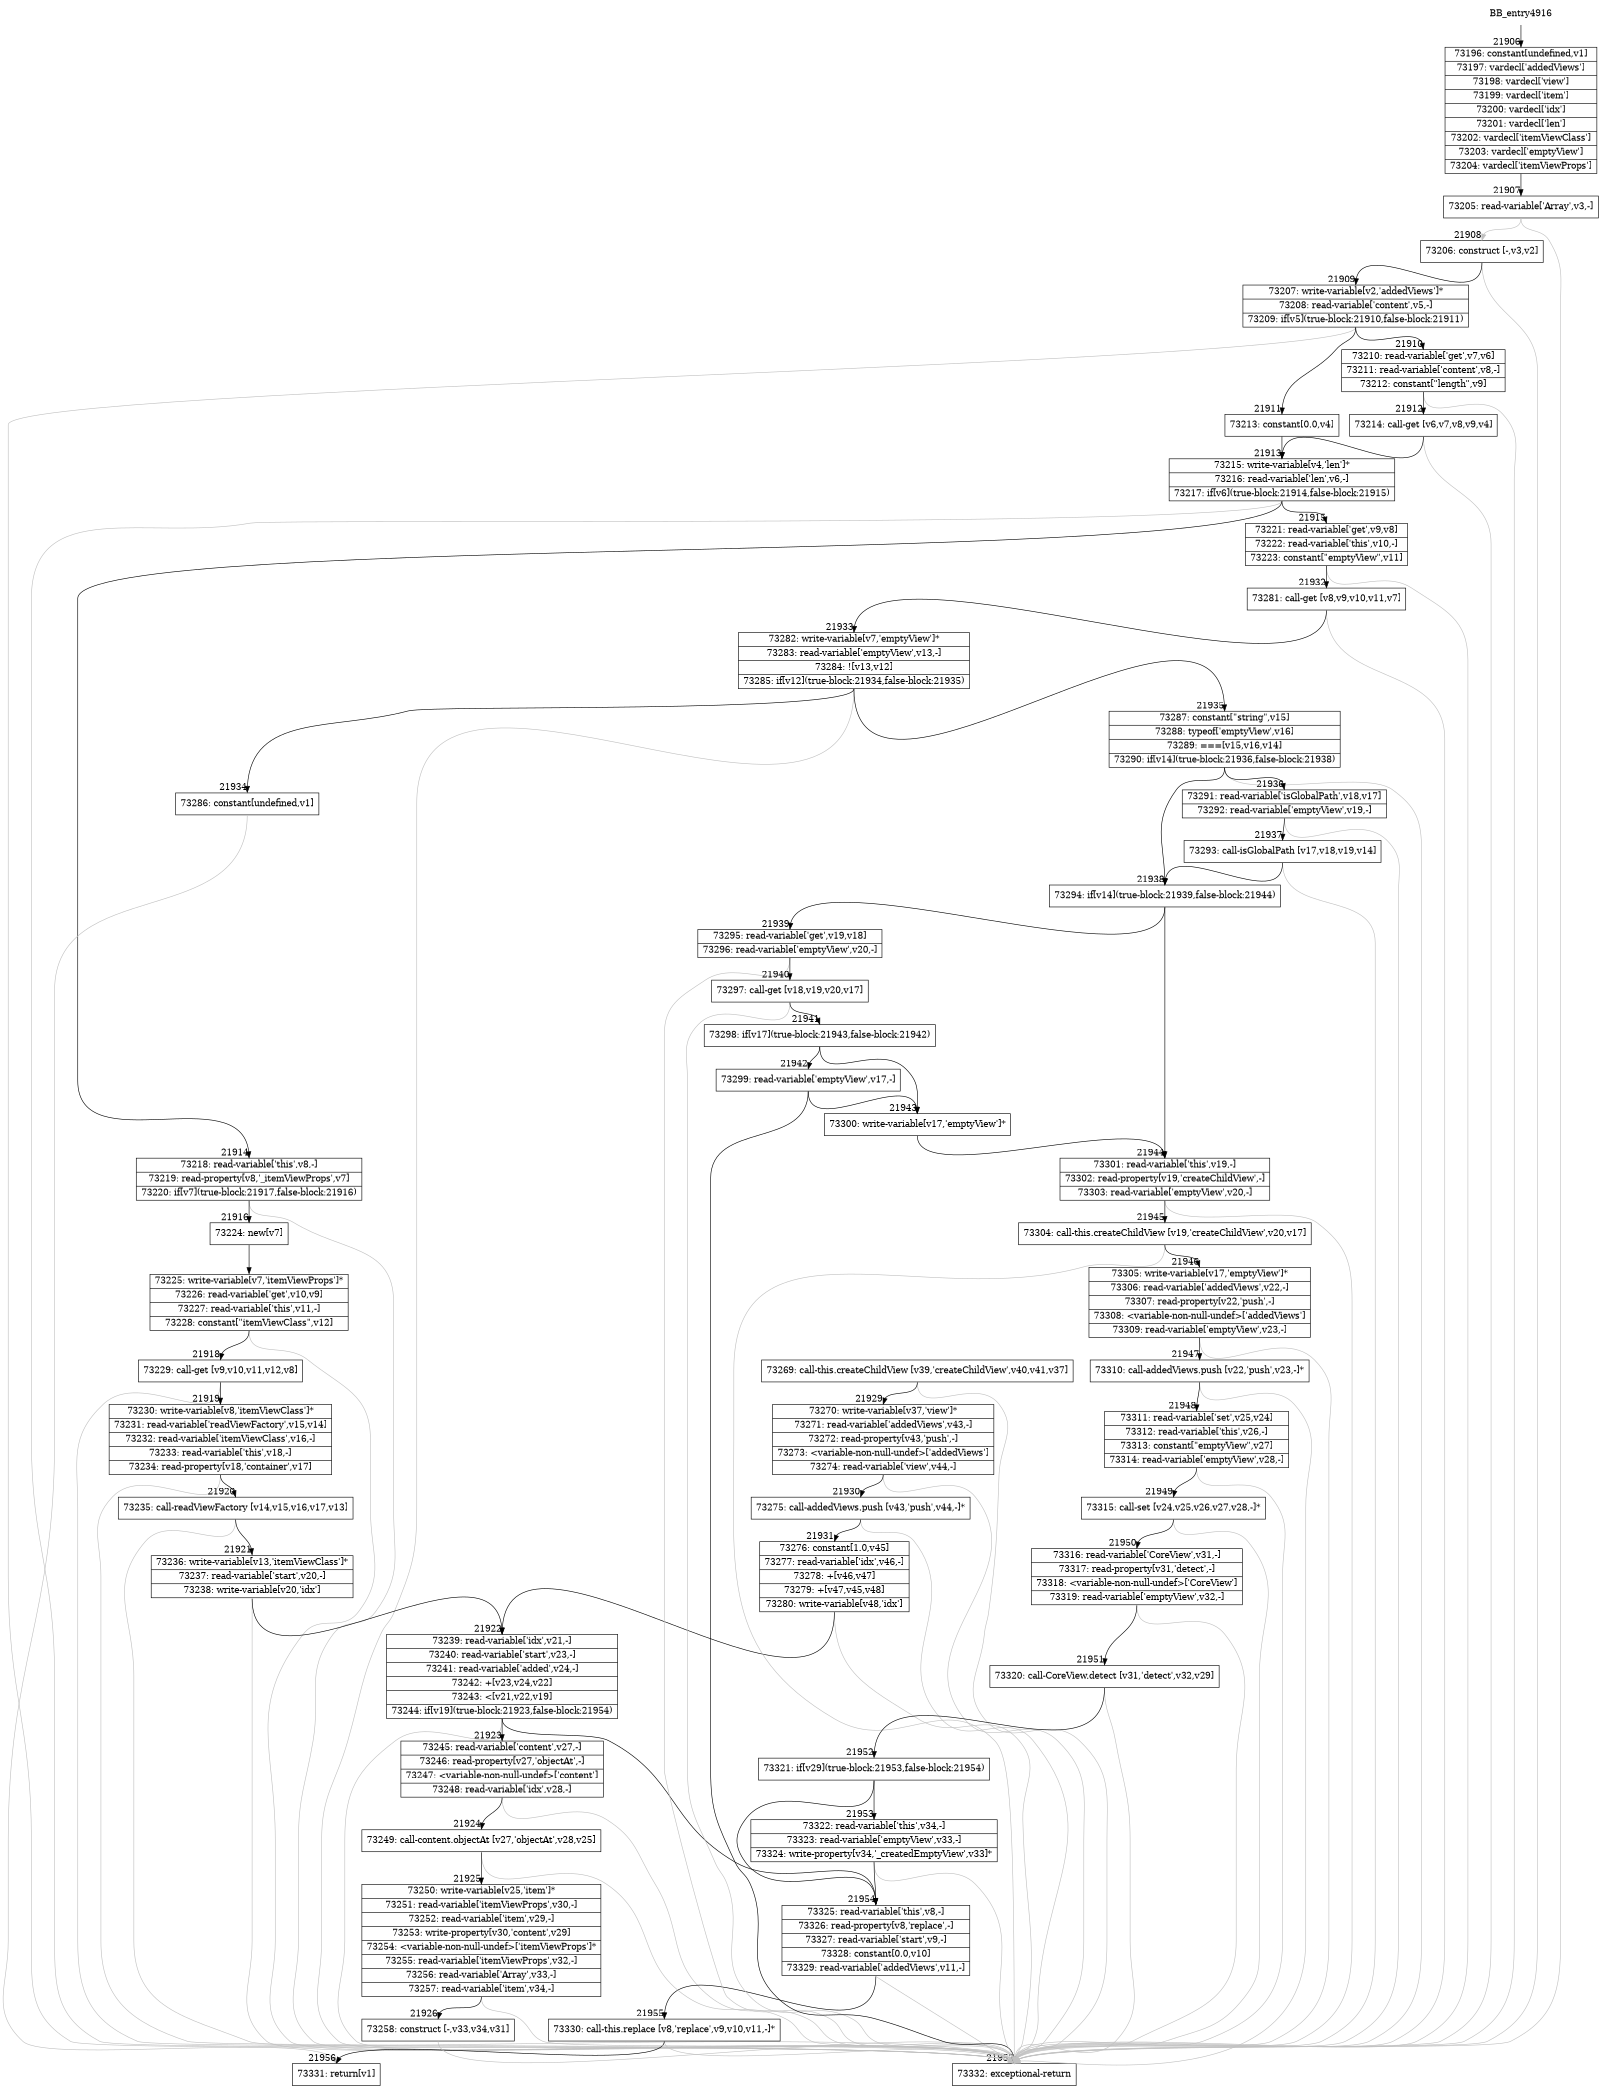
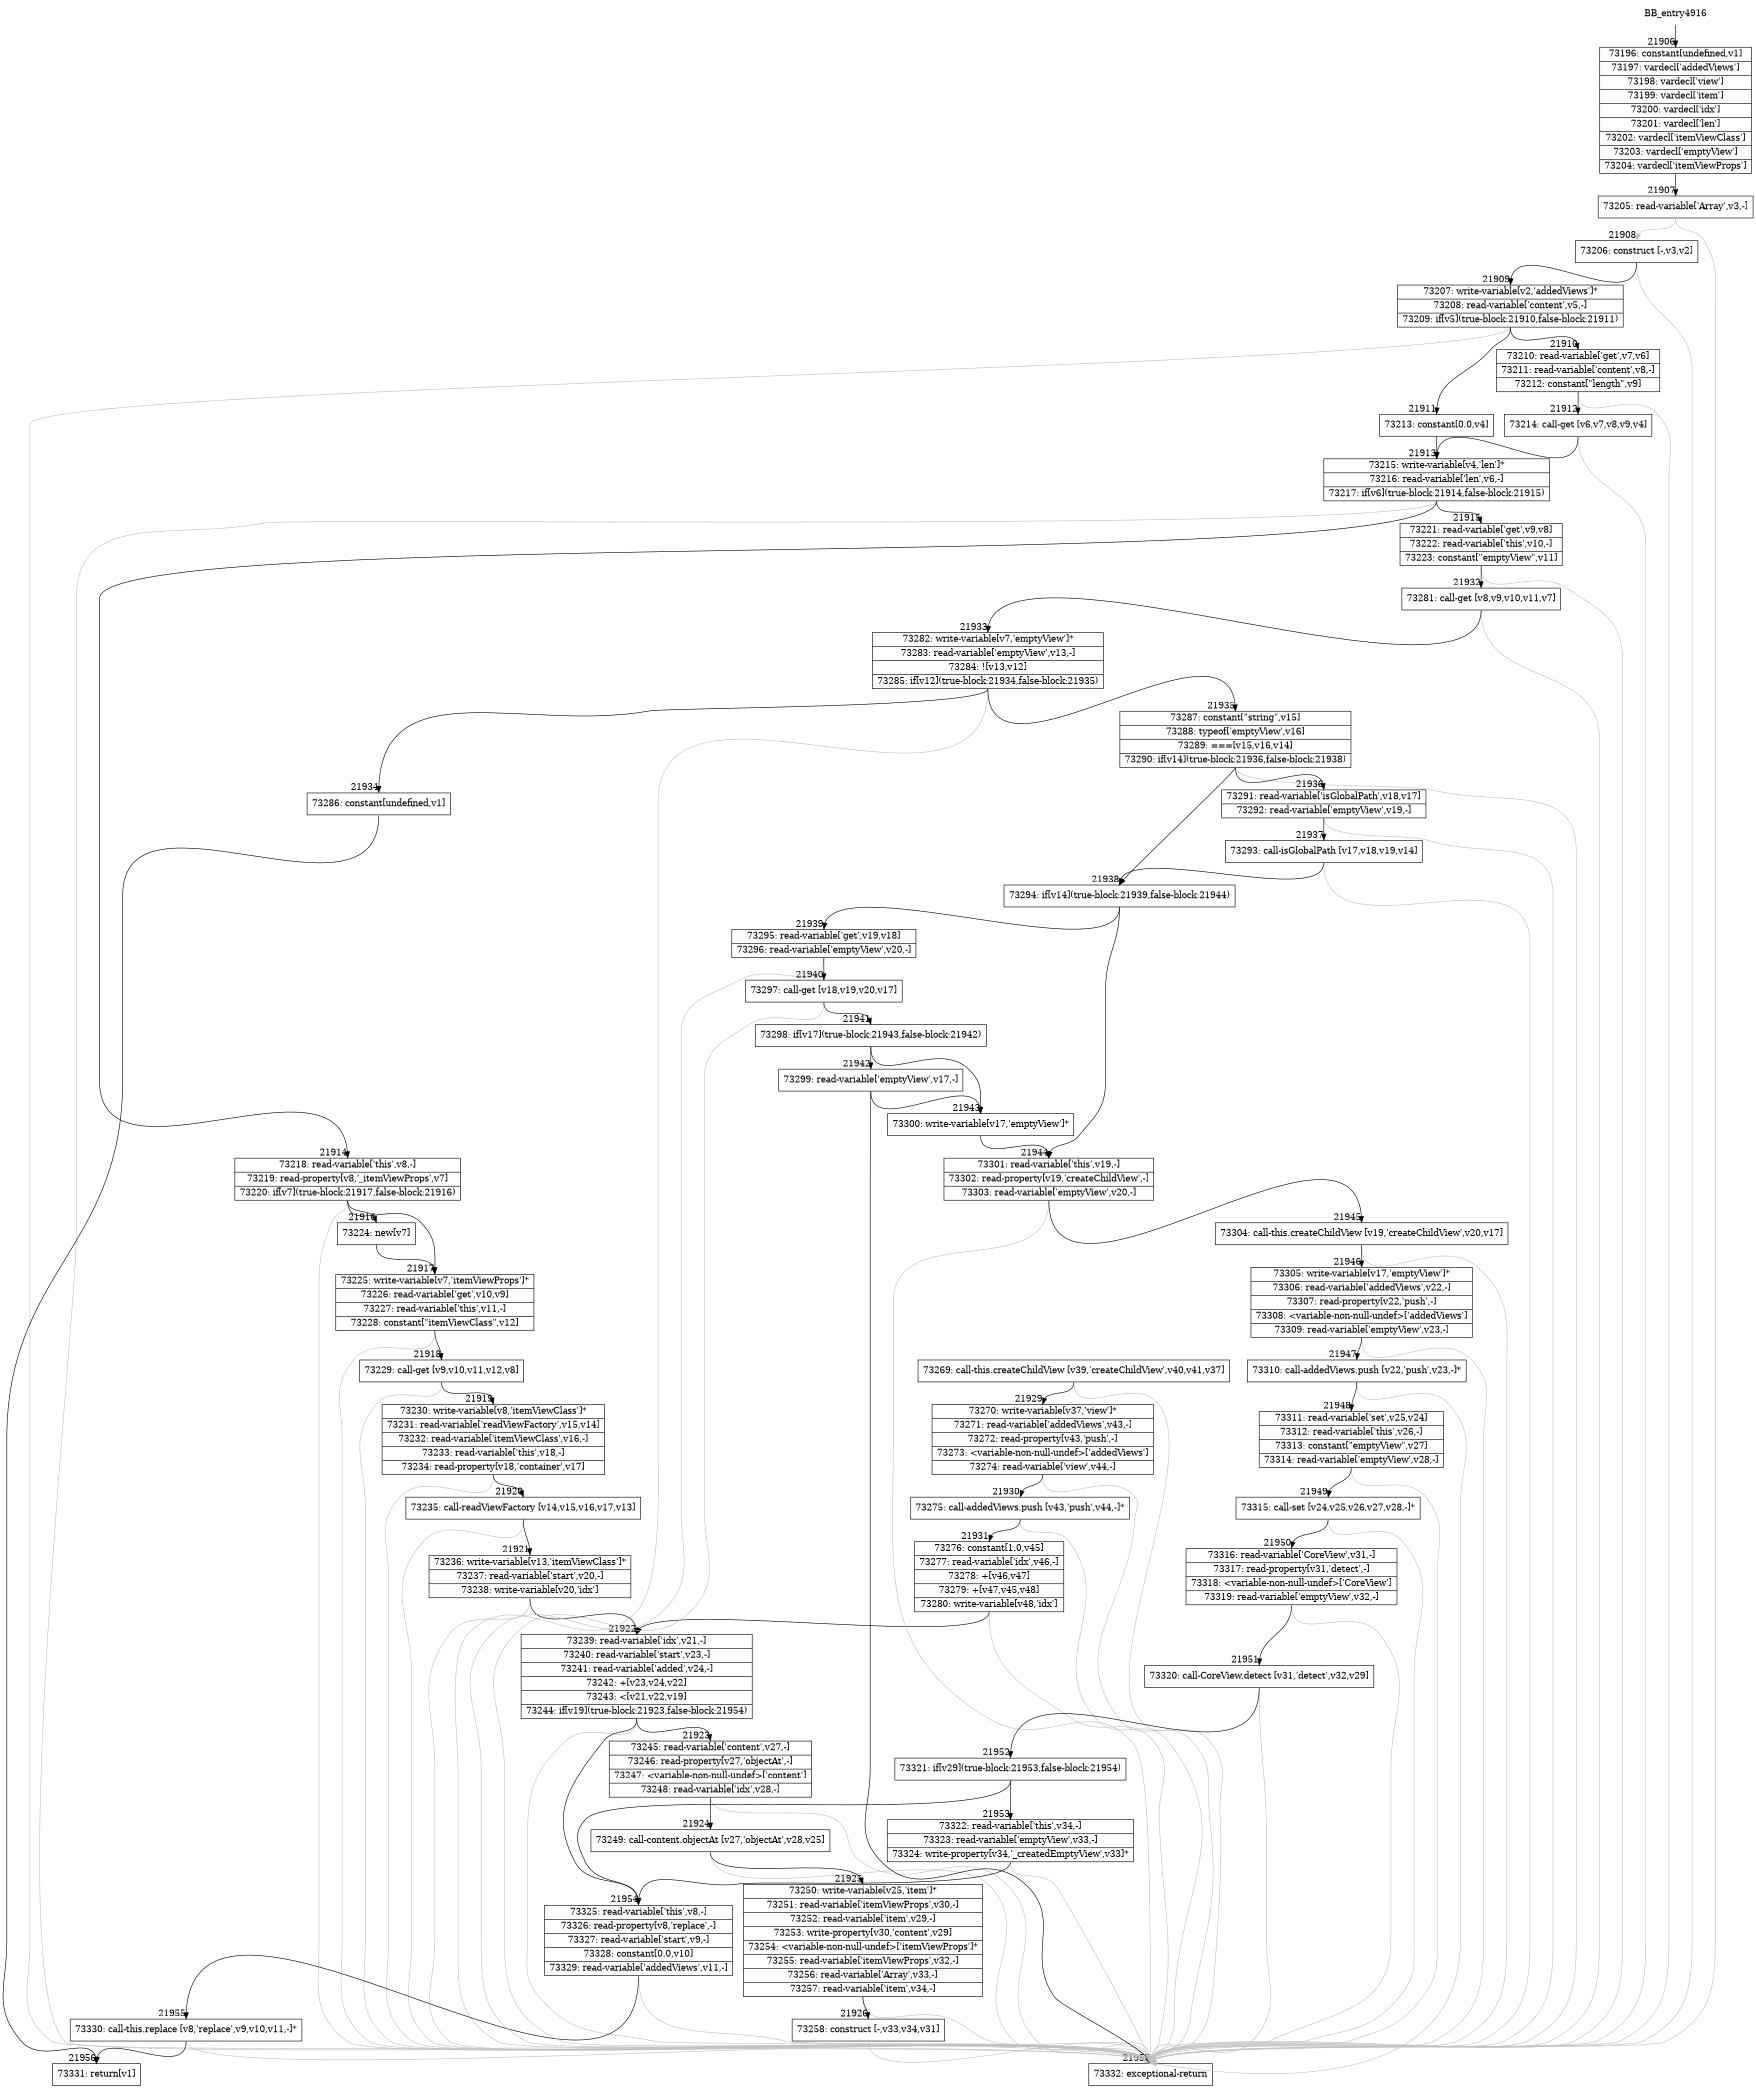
edge "73218: read-variable['this',v8,-]" -> "73225: write-variable[v7,'itemViewProps']*": added
edge "73286: constant[undefined,v1]" -> "73331: return[v1]": color gray -> black
